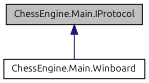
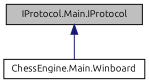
node "ChessEngine.Main.IProtocol": label "ChessEngine.Main.IProtocol" -> "IProtocol.Main.IProtocol"
